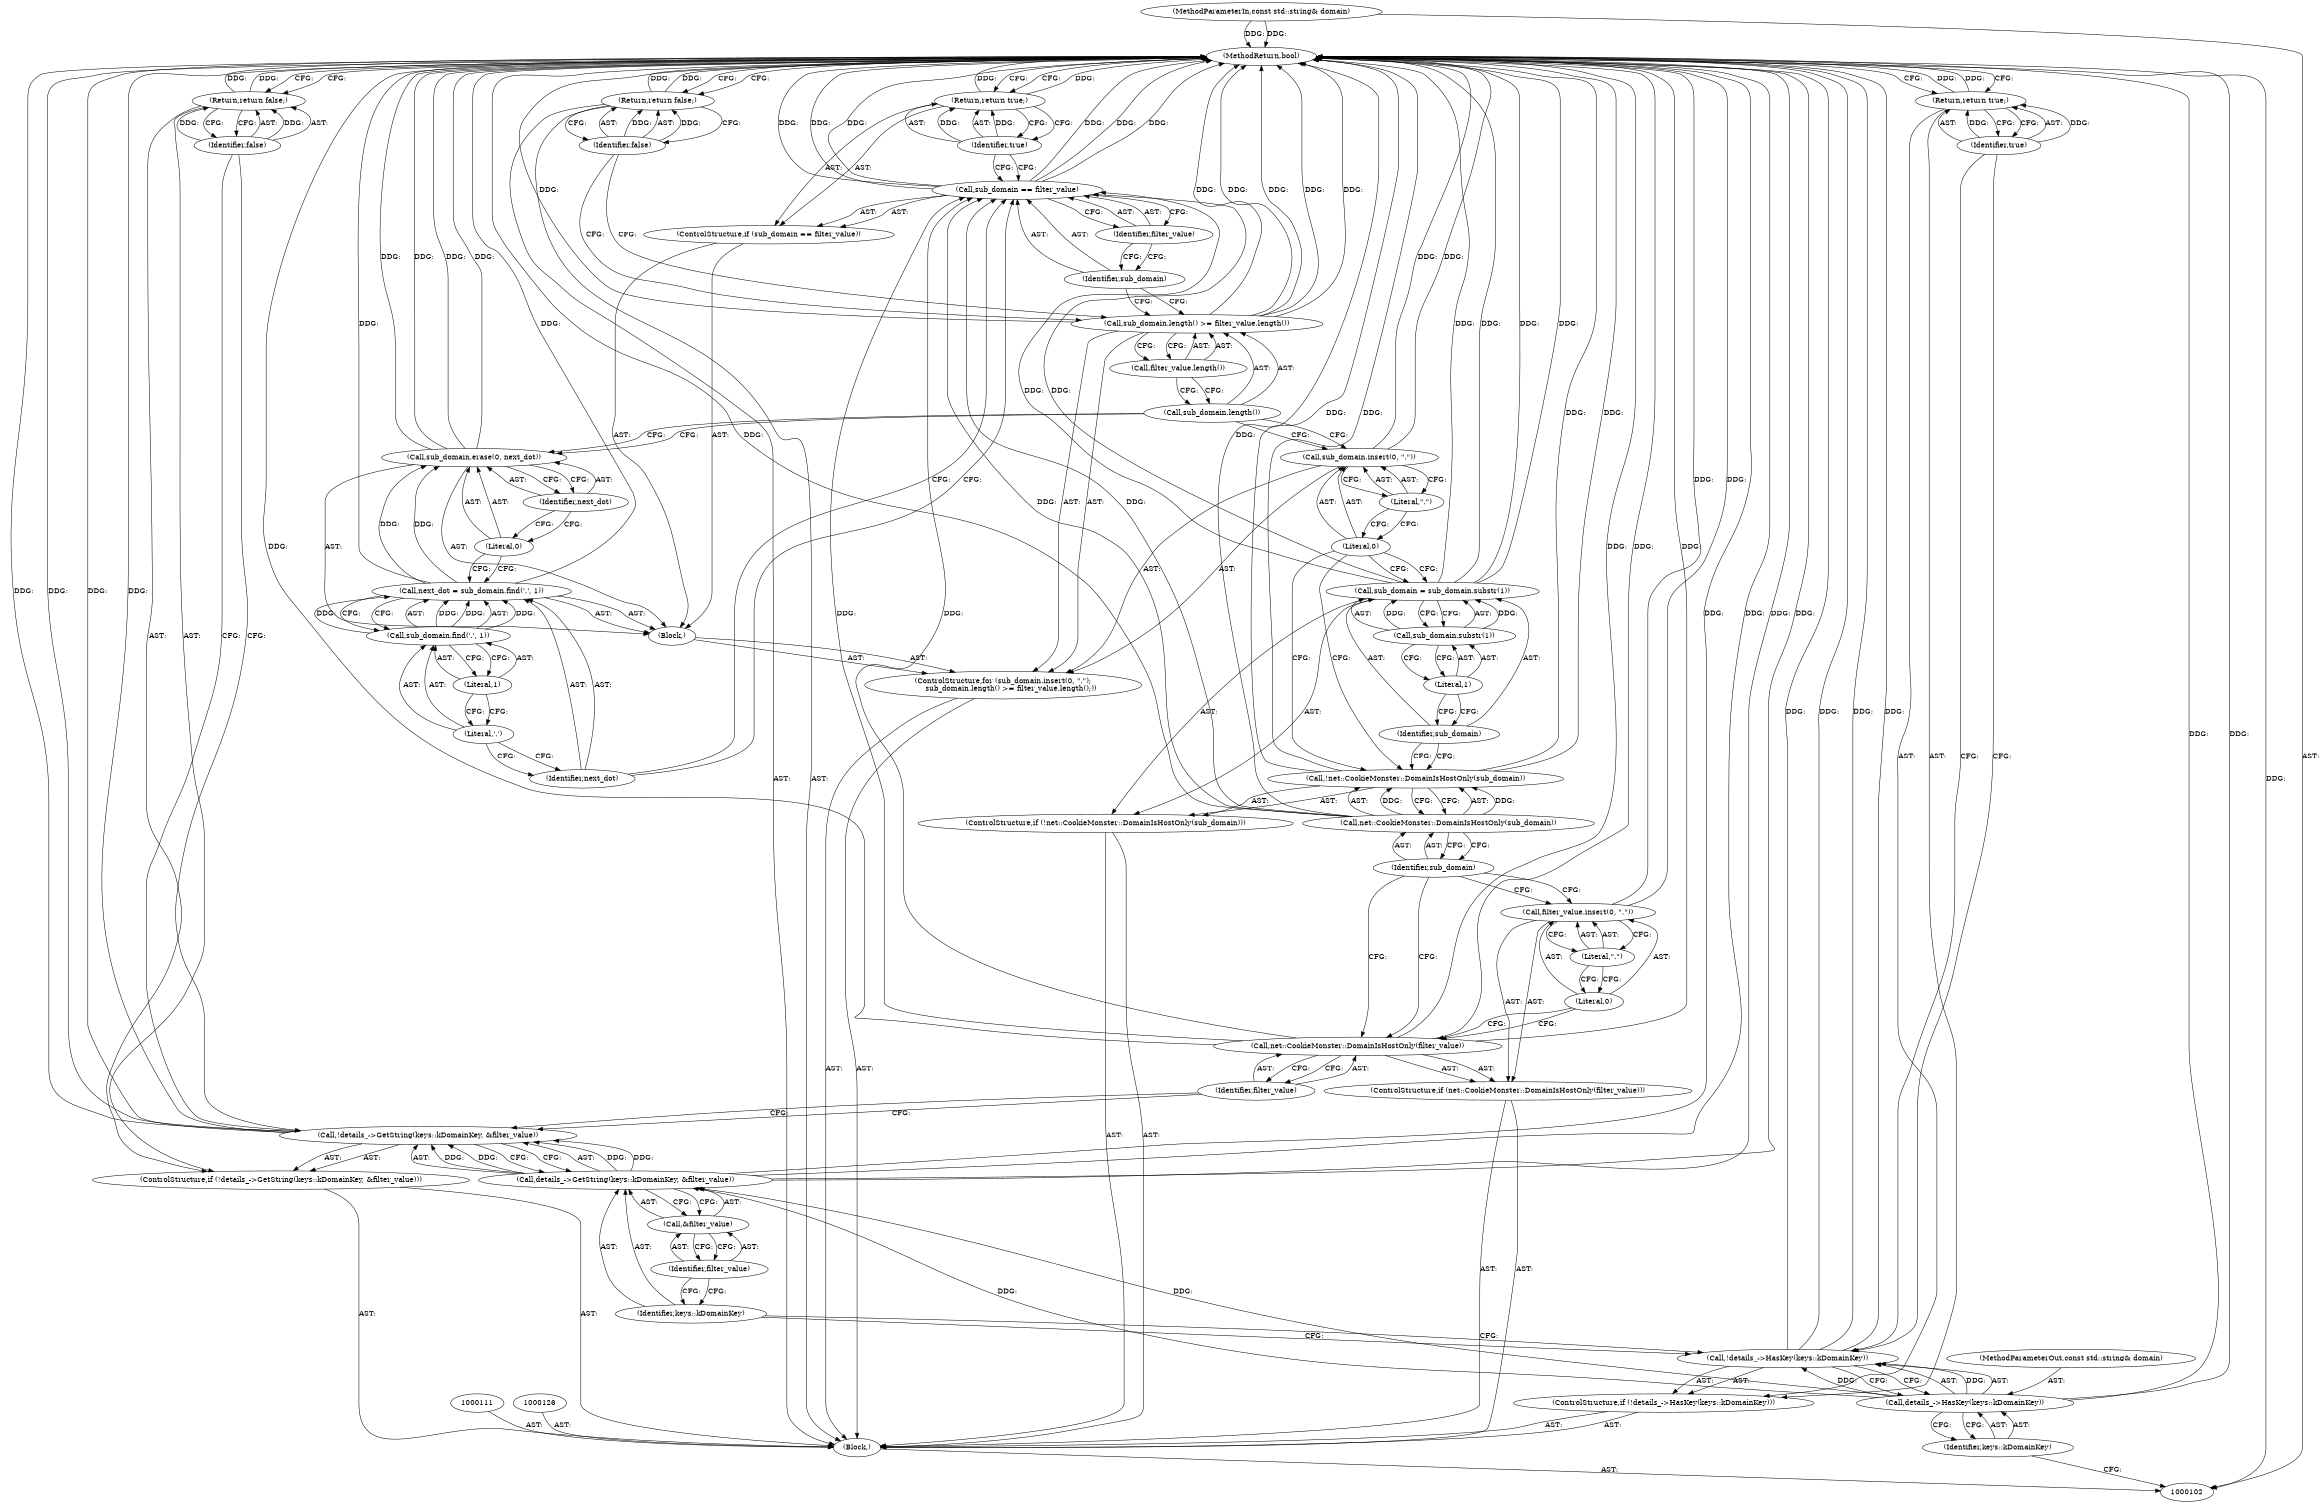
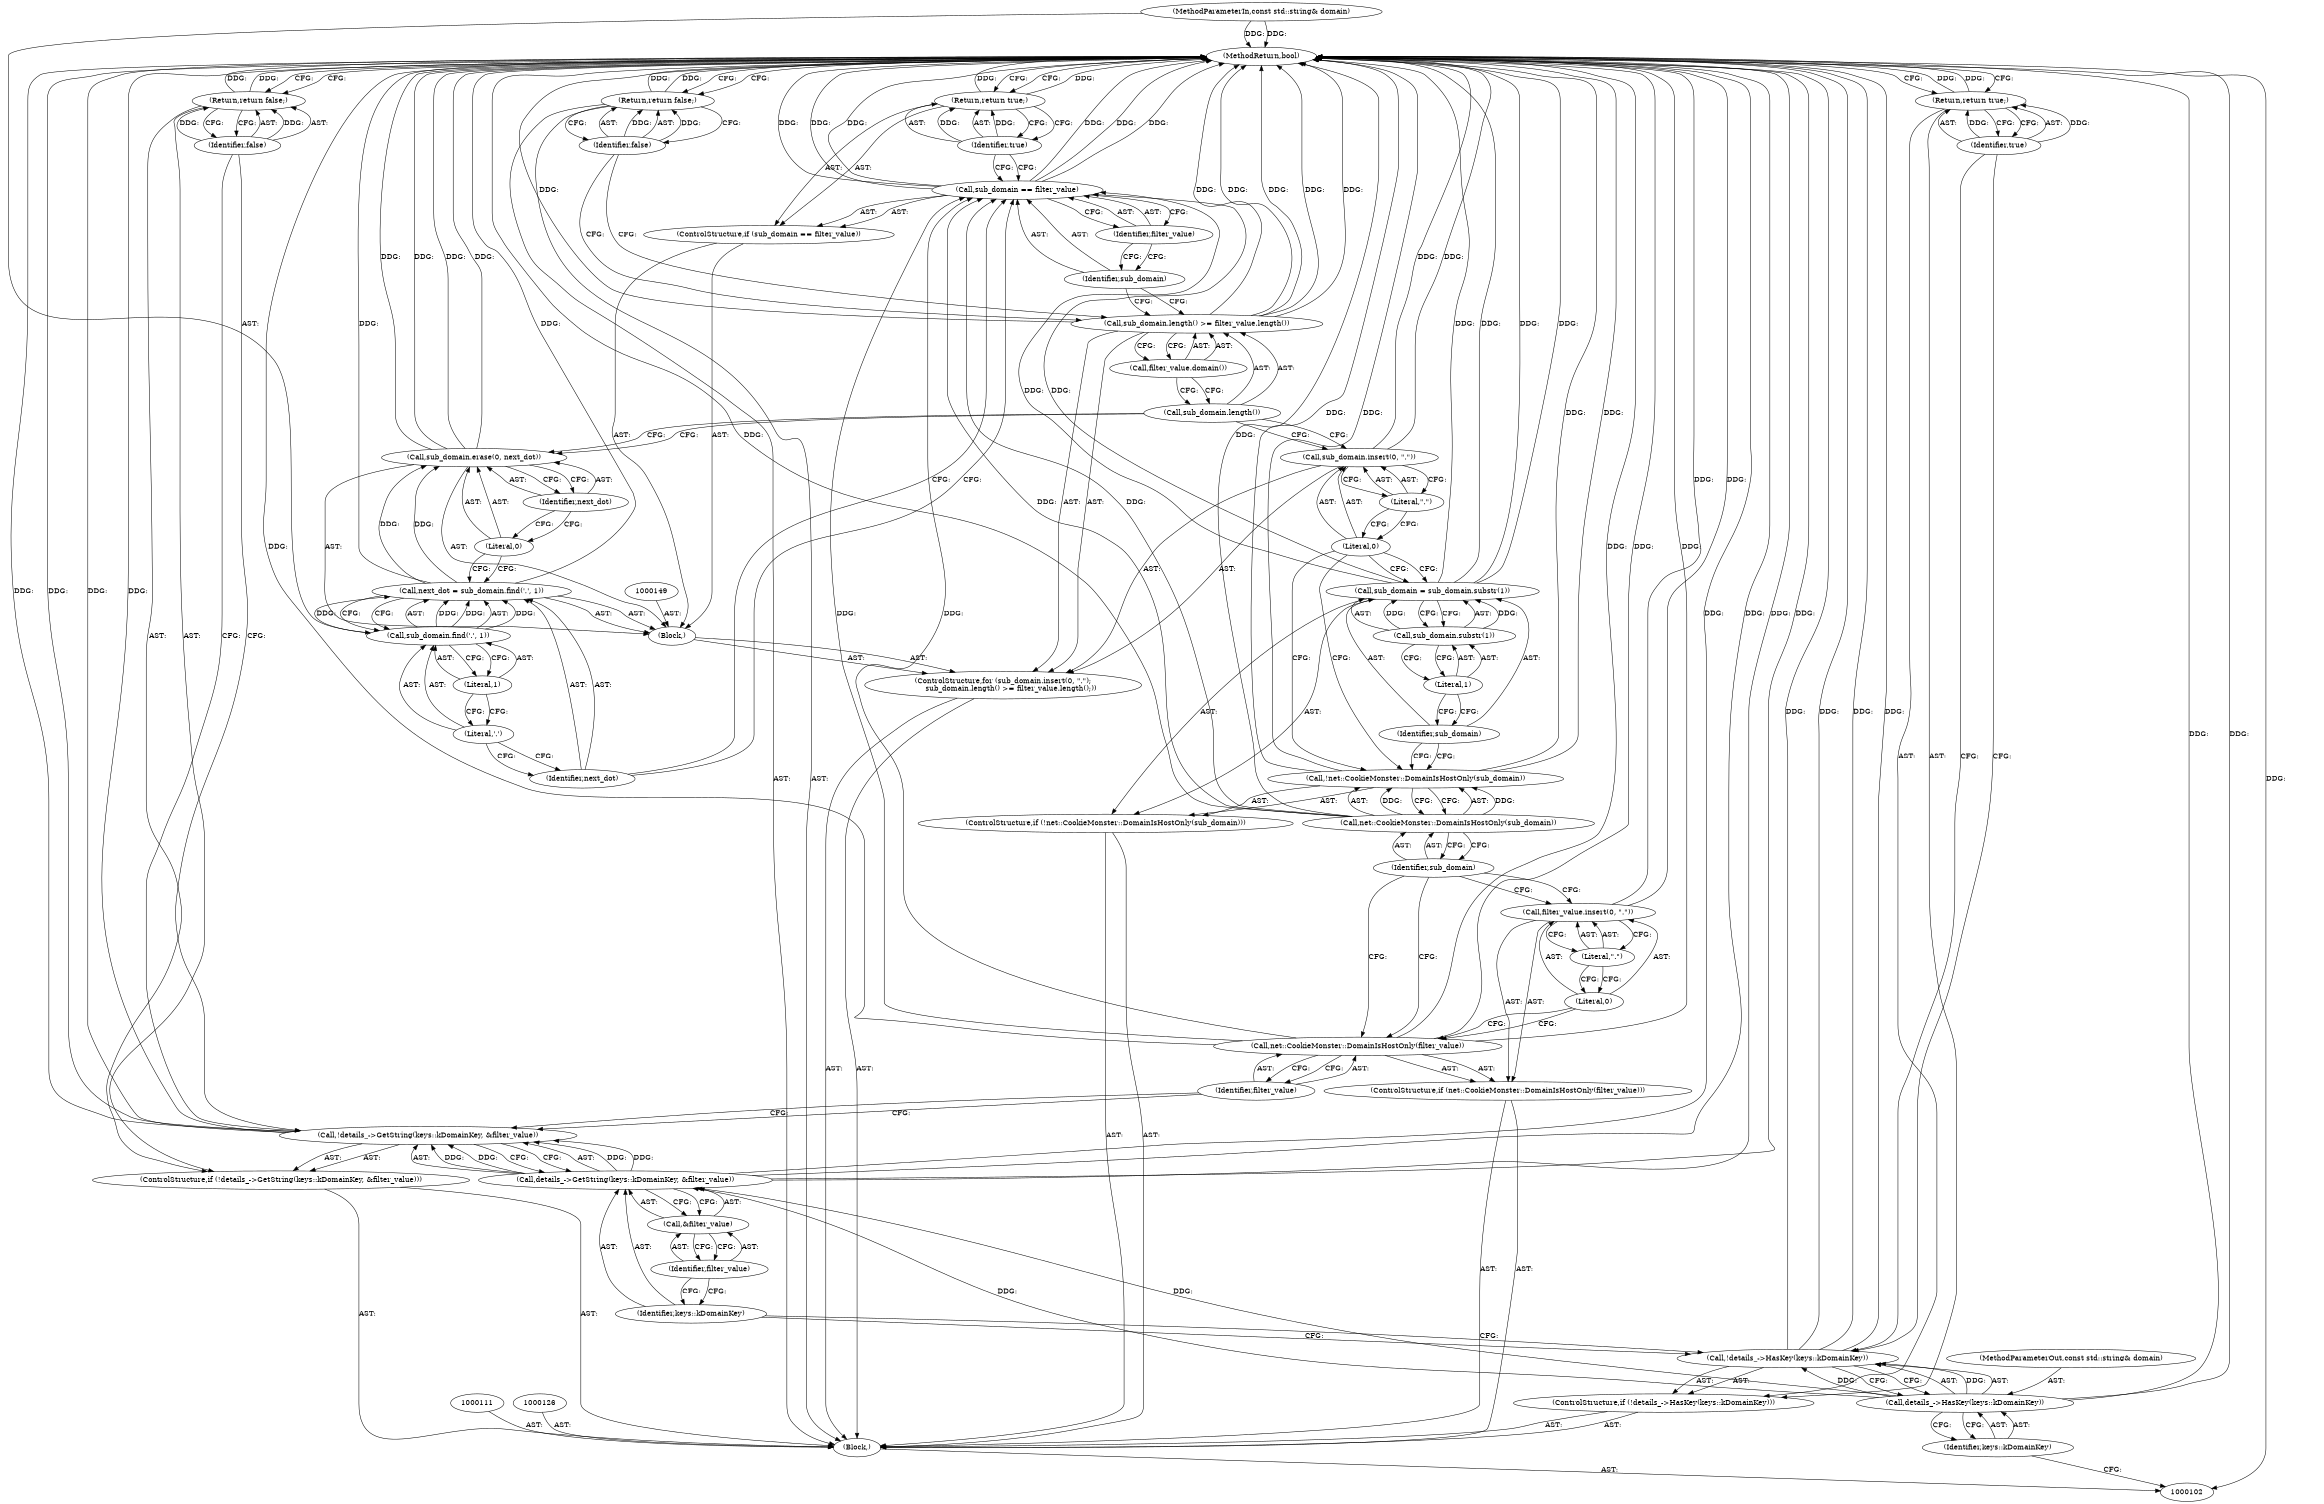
edge "(MethodParameterIn,const std::string& domain)" -> "1000102": now "(MethodParameterIn,const std::string& domain)" -> "(Call,sub_domain.find('.', 1))"
node "(Call,filter_value.length())": label "(Call,filter_value.length())" -> "(Call,filter_value.domain())"
node "1000149": added
